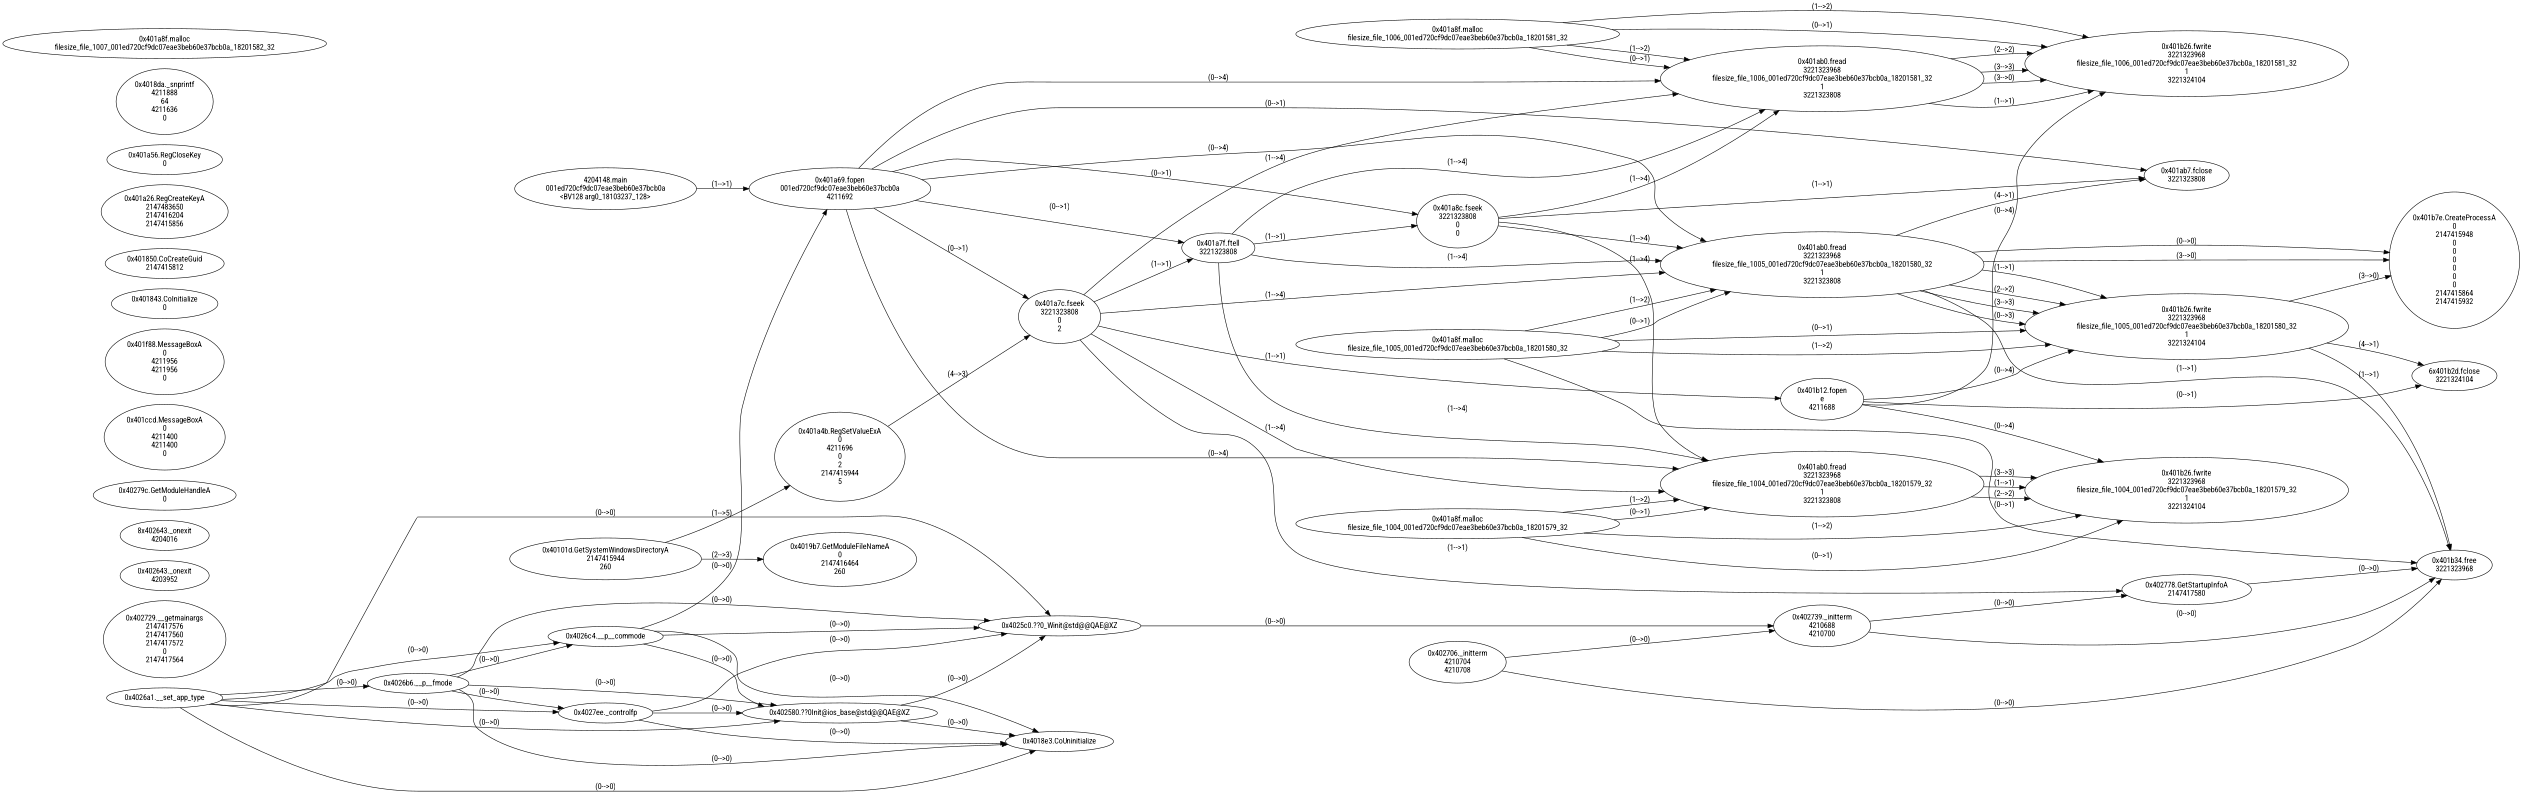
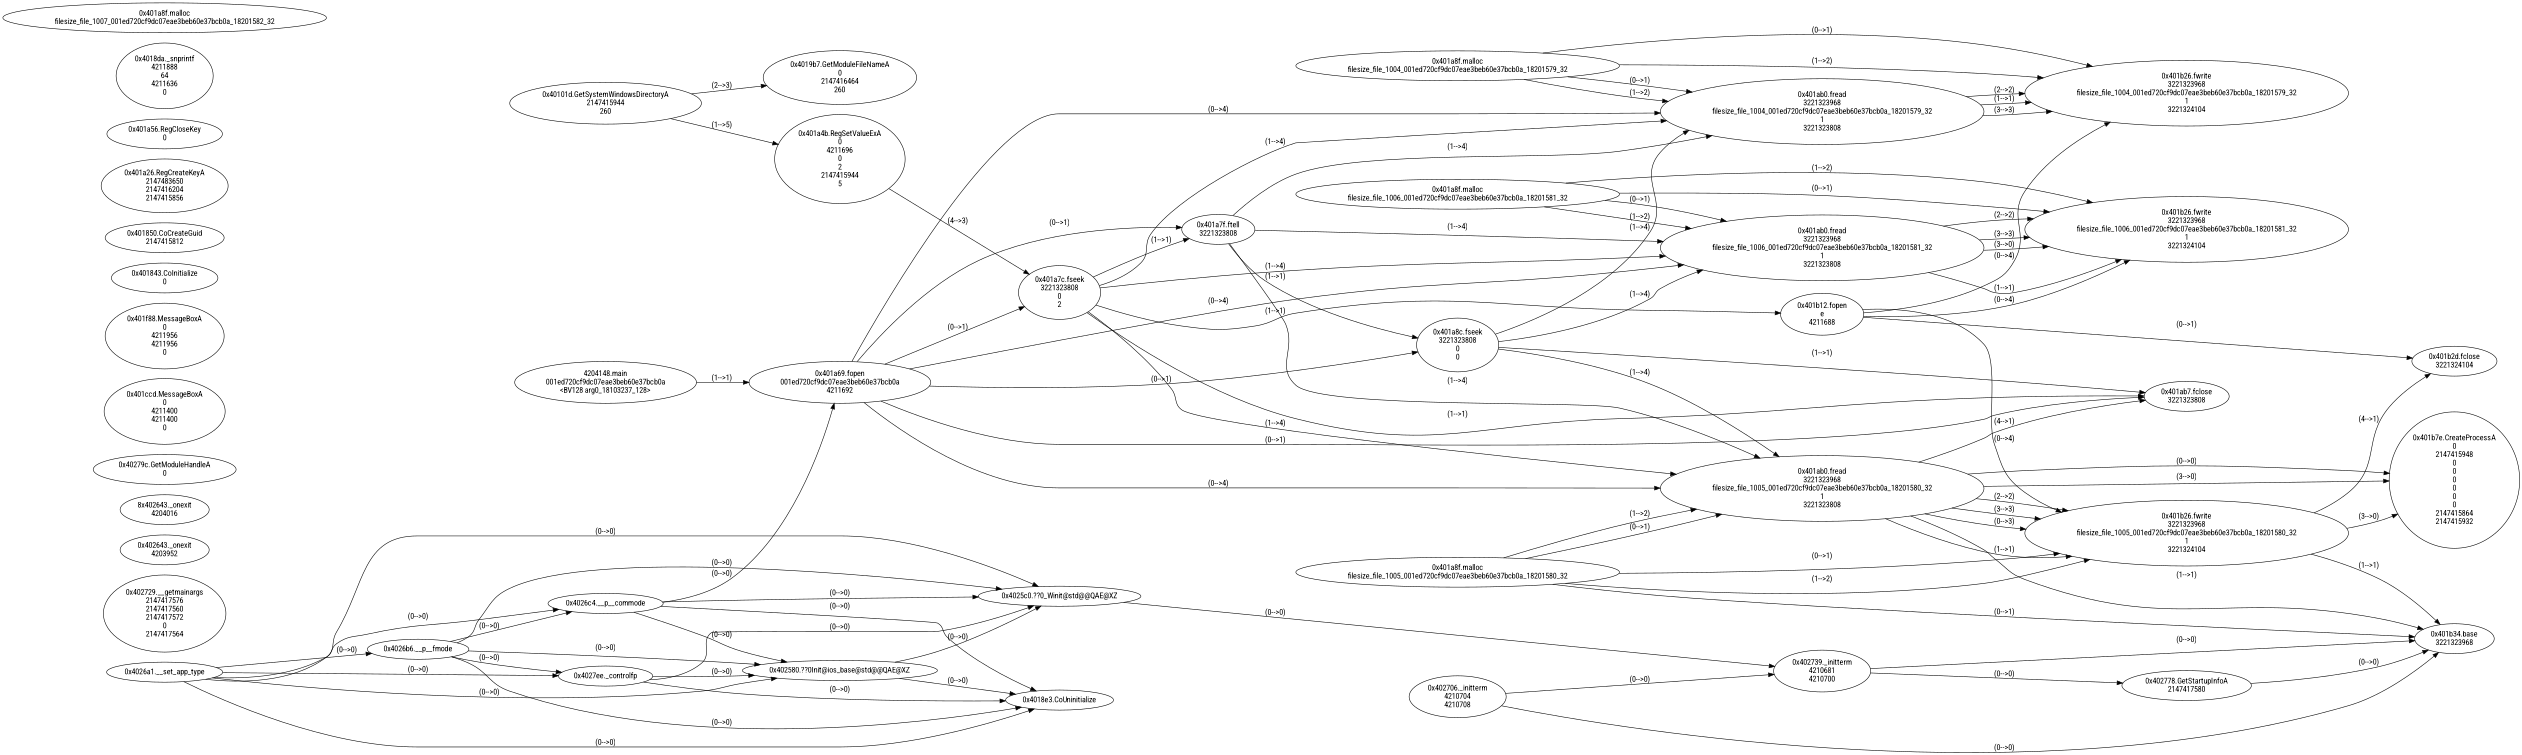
node "6x401b2d.fclose 3221324104": label "6x401b2d.fclose 3221324104" -> "0x401b2d.fclose 3221324104"
node "0x401b34.free 3221323968": label "0x401b34.free 3221323968" -> "0x401b34.base 3221323968"
edge "0x401a7c.fseek 3221323808 0 2" -> "0x402778.GetStartupInfoA 2147417580": now "0x401a7c.fseek 3221323808 0 2" -> "0x401ab7.fclose 3221323808"
node "0x402739._initterm 4210688 4210700": label "0x402739._initterm 4210688 4210700" -> "0x402739._initterm 4210681 4210700"
